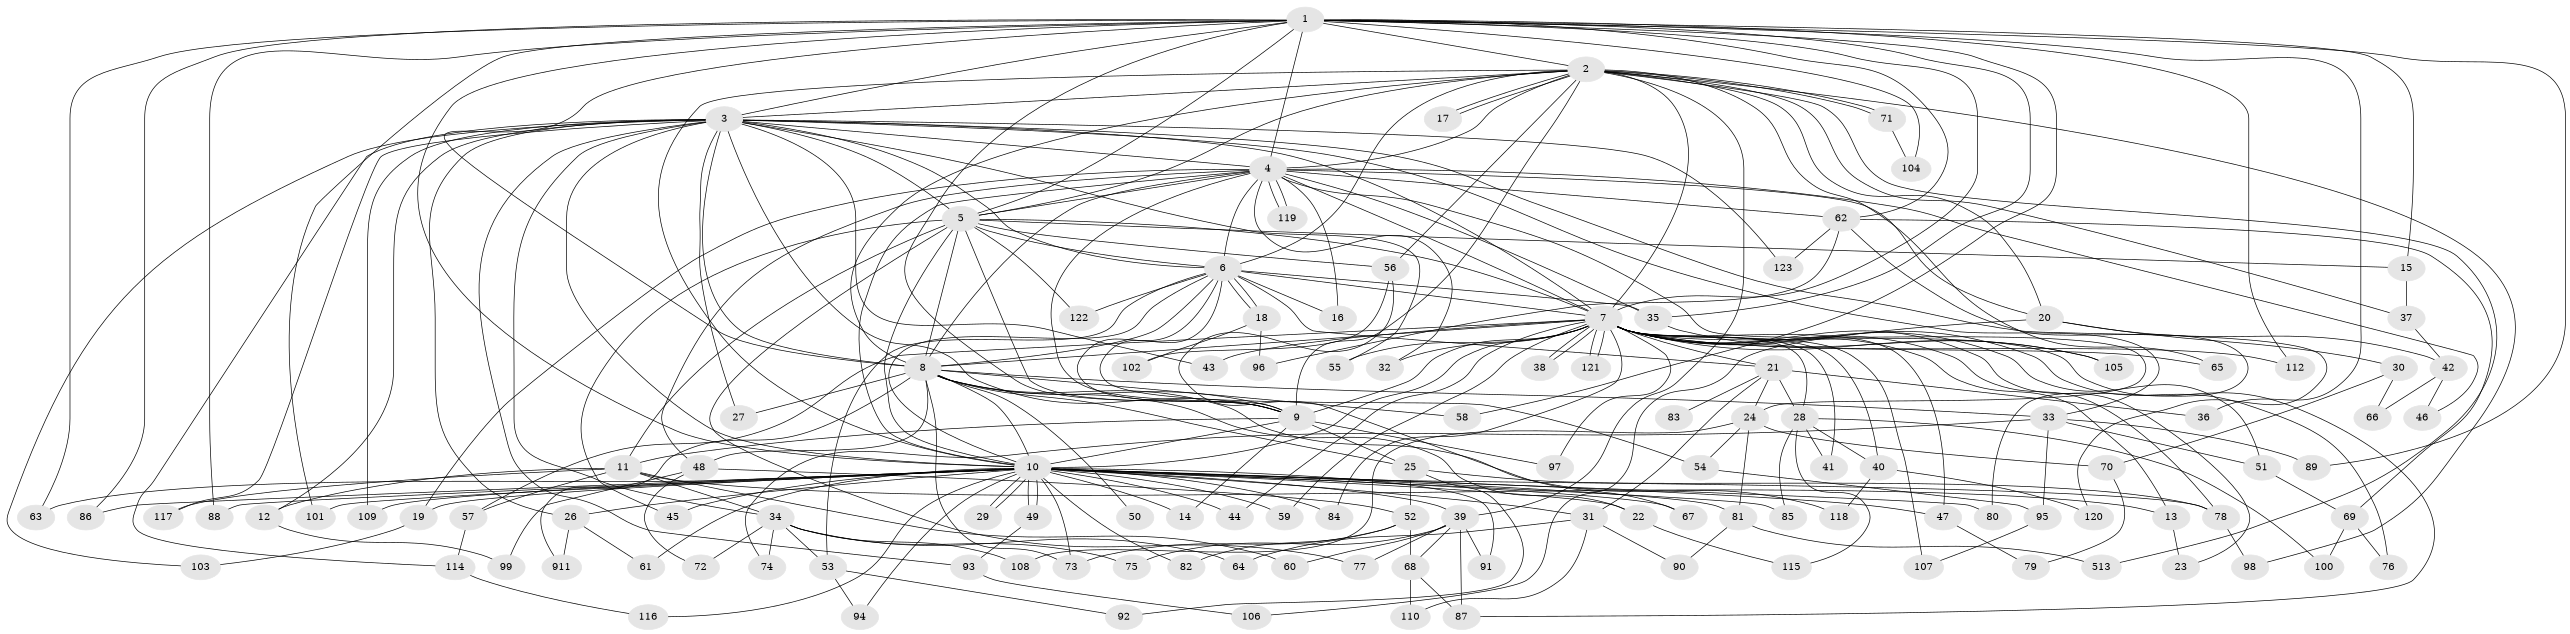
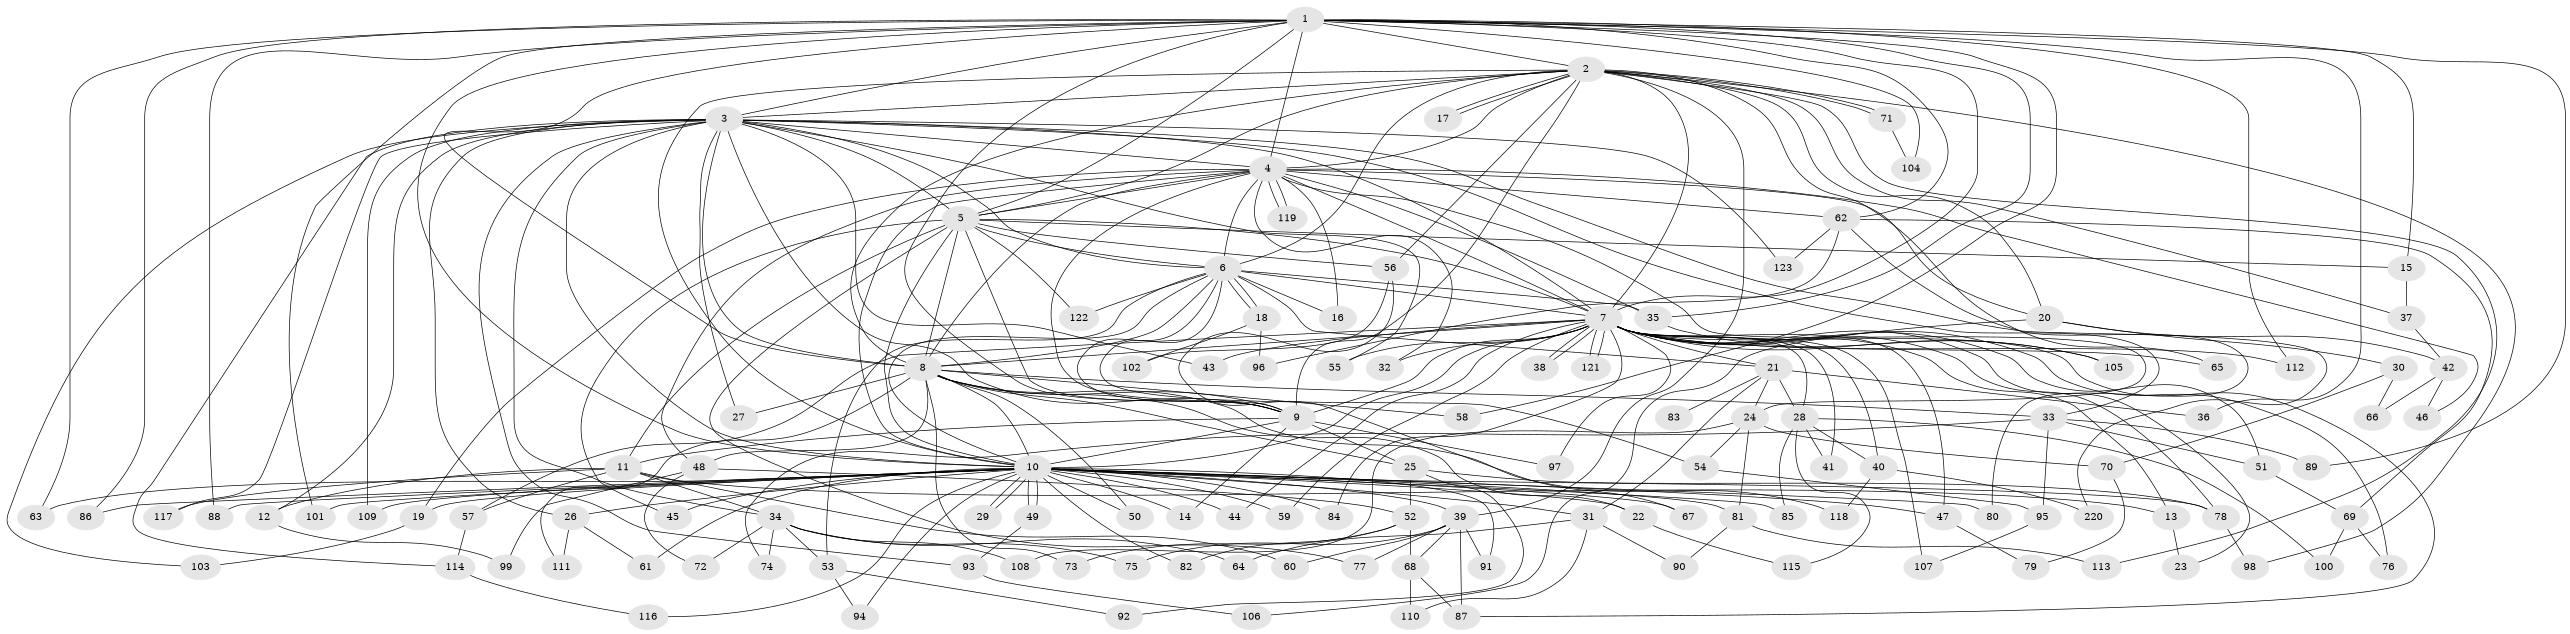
edge "10" -- "73": now "10" -- "50"
node "120": label "120" -> "220"
node "911": label "911" -> "111"
node "513": label "513" -> "113"
